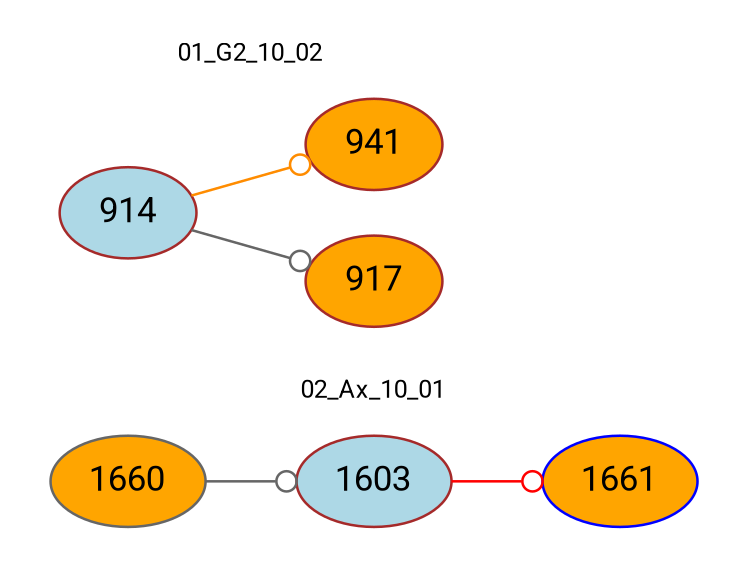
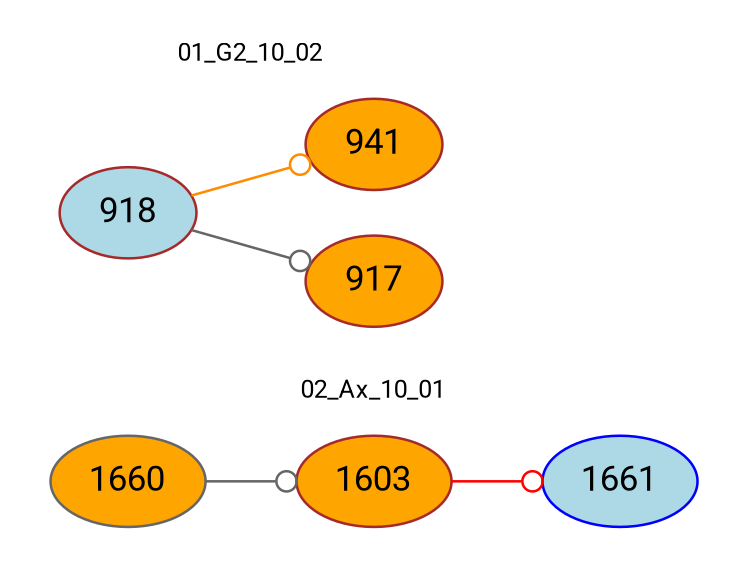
node "914": label "914" -> "918"
node "1603": fillcolor lightblue -> orange
node "1661": fillcolor orange -> lightblue
